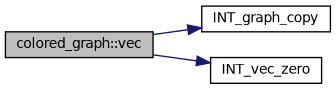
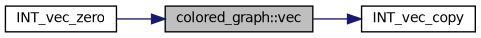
node "INT_graph_copy": label "INT_graph_copy" -> "INT_vec_copy"
edge "colored_graph::vec" -> "INT_vec_zero": reversed
